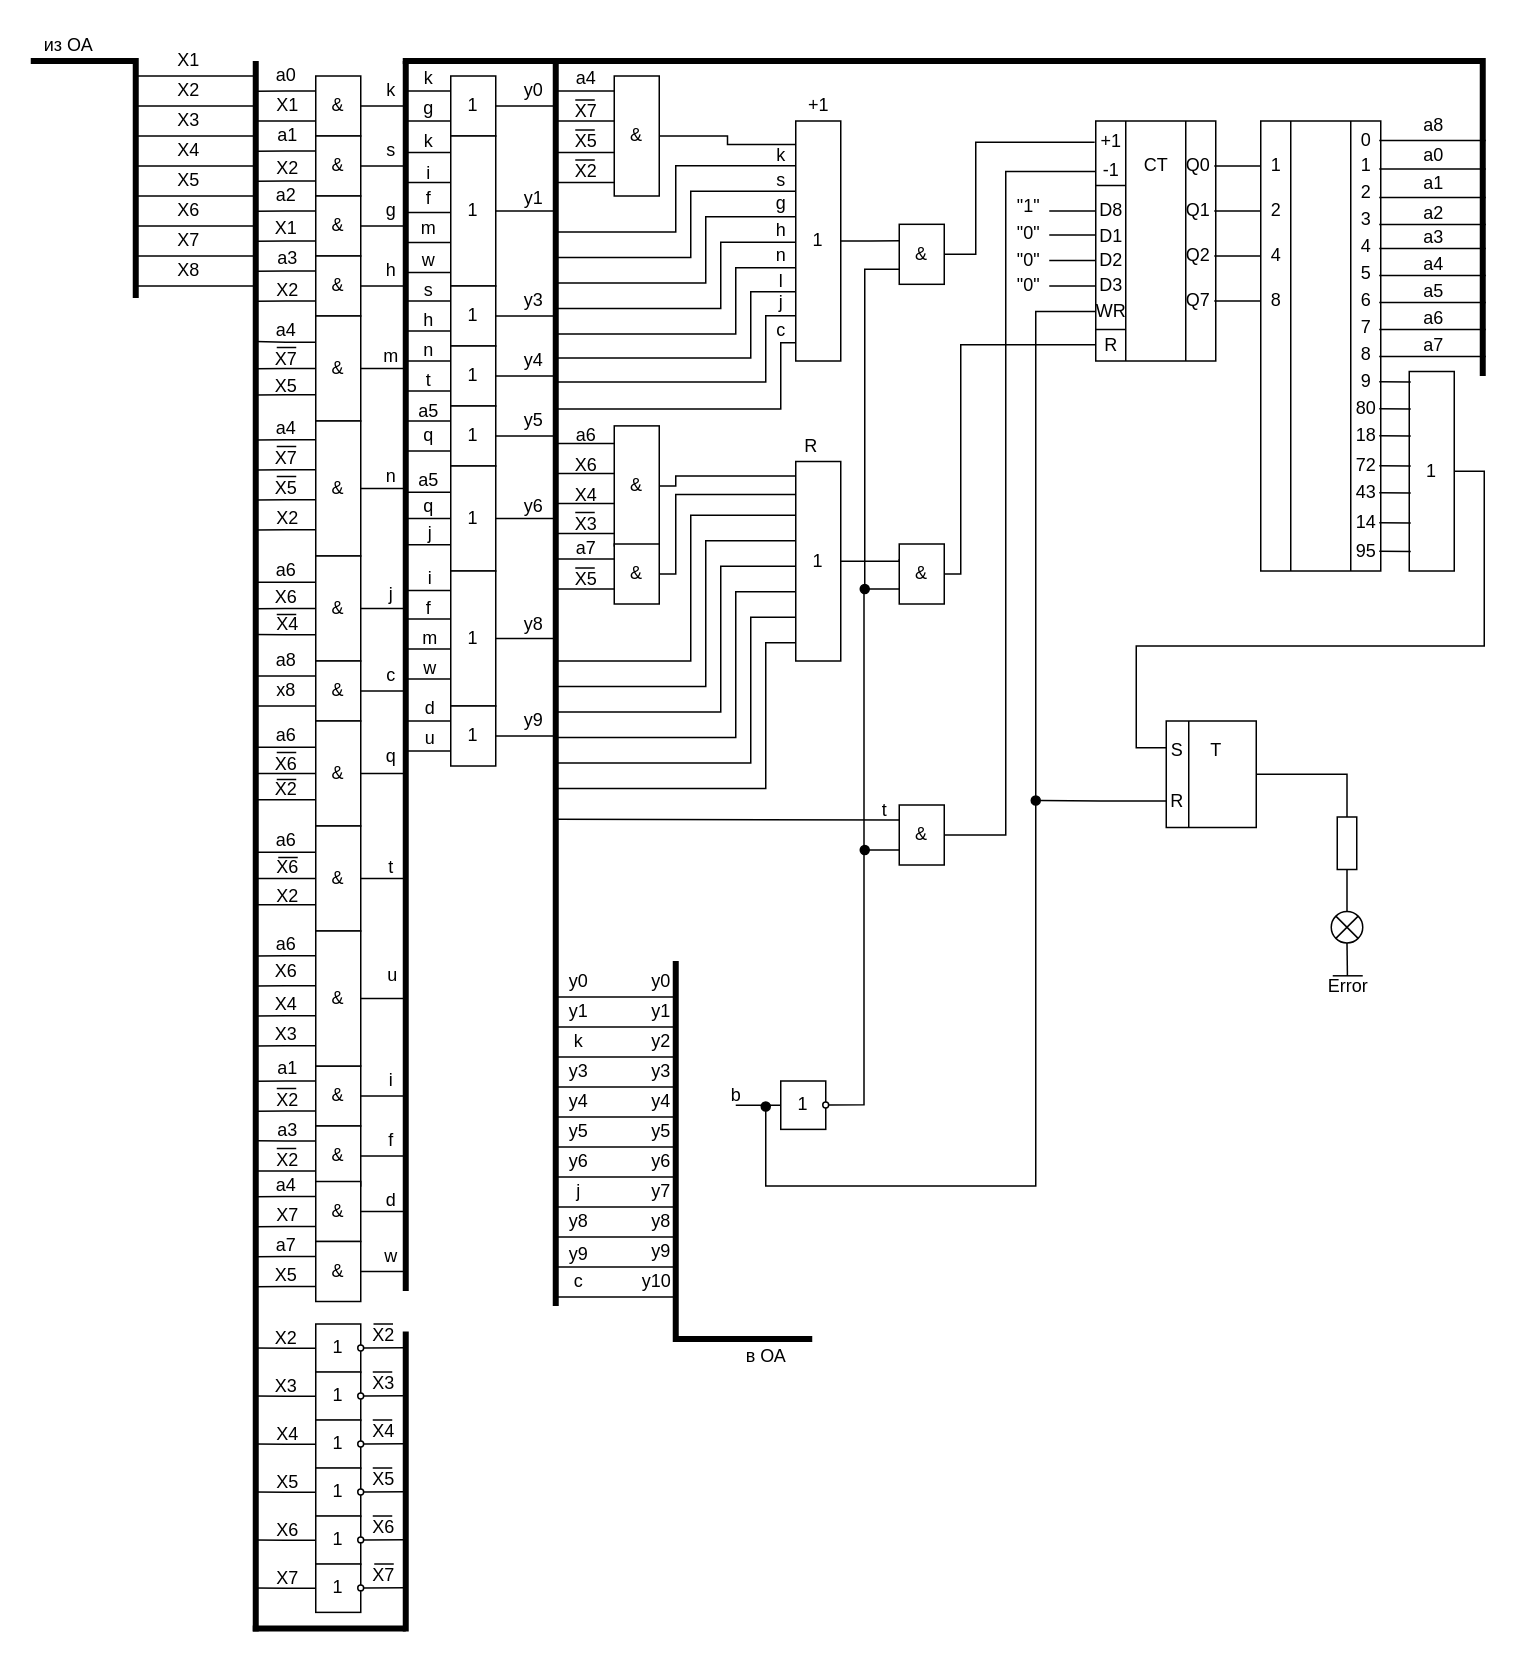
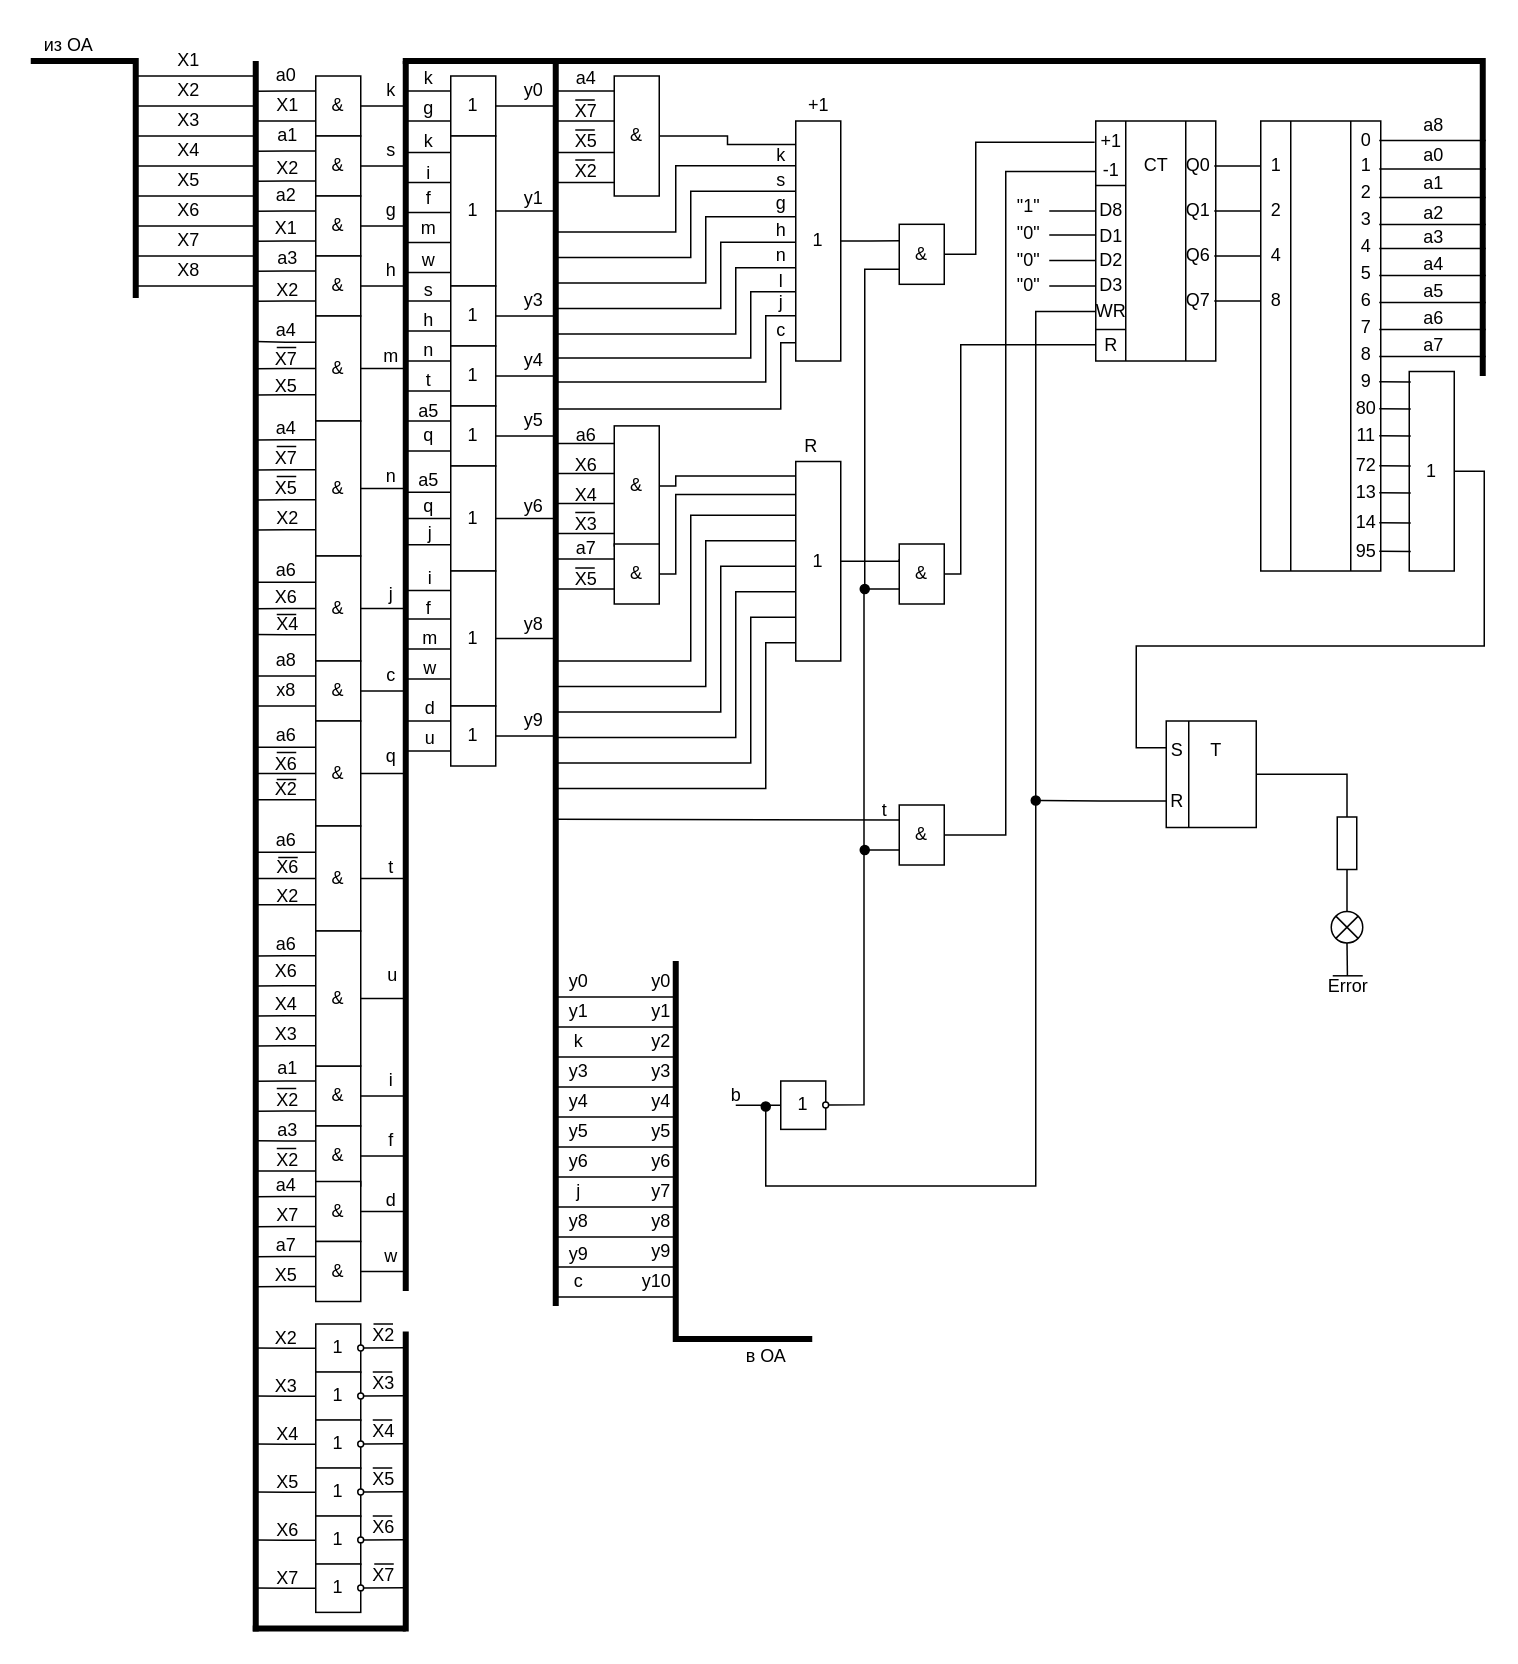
node "Q2": label "Q2" -> "Q6"
node "18": label "18" -> "11"
node "43": label "43" -> "13"
